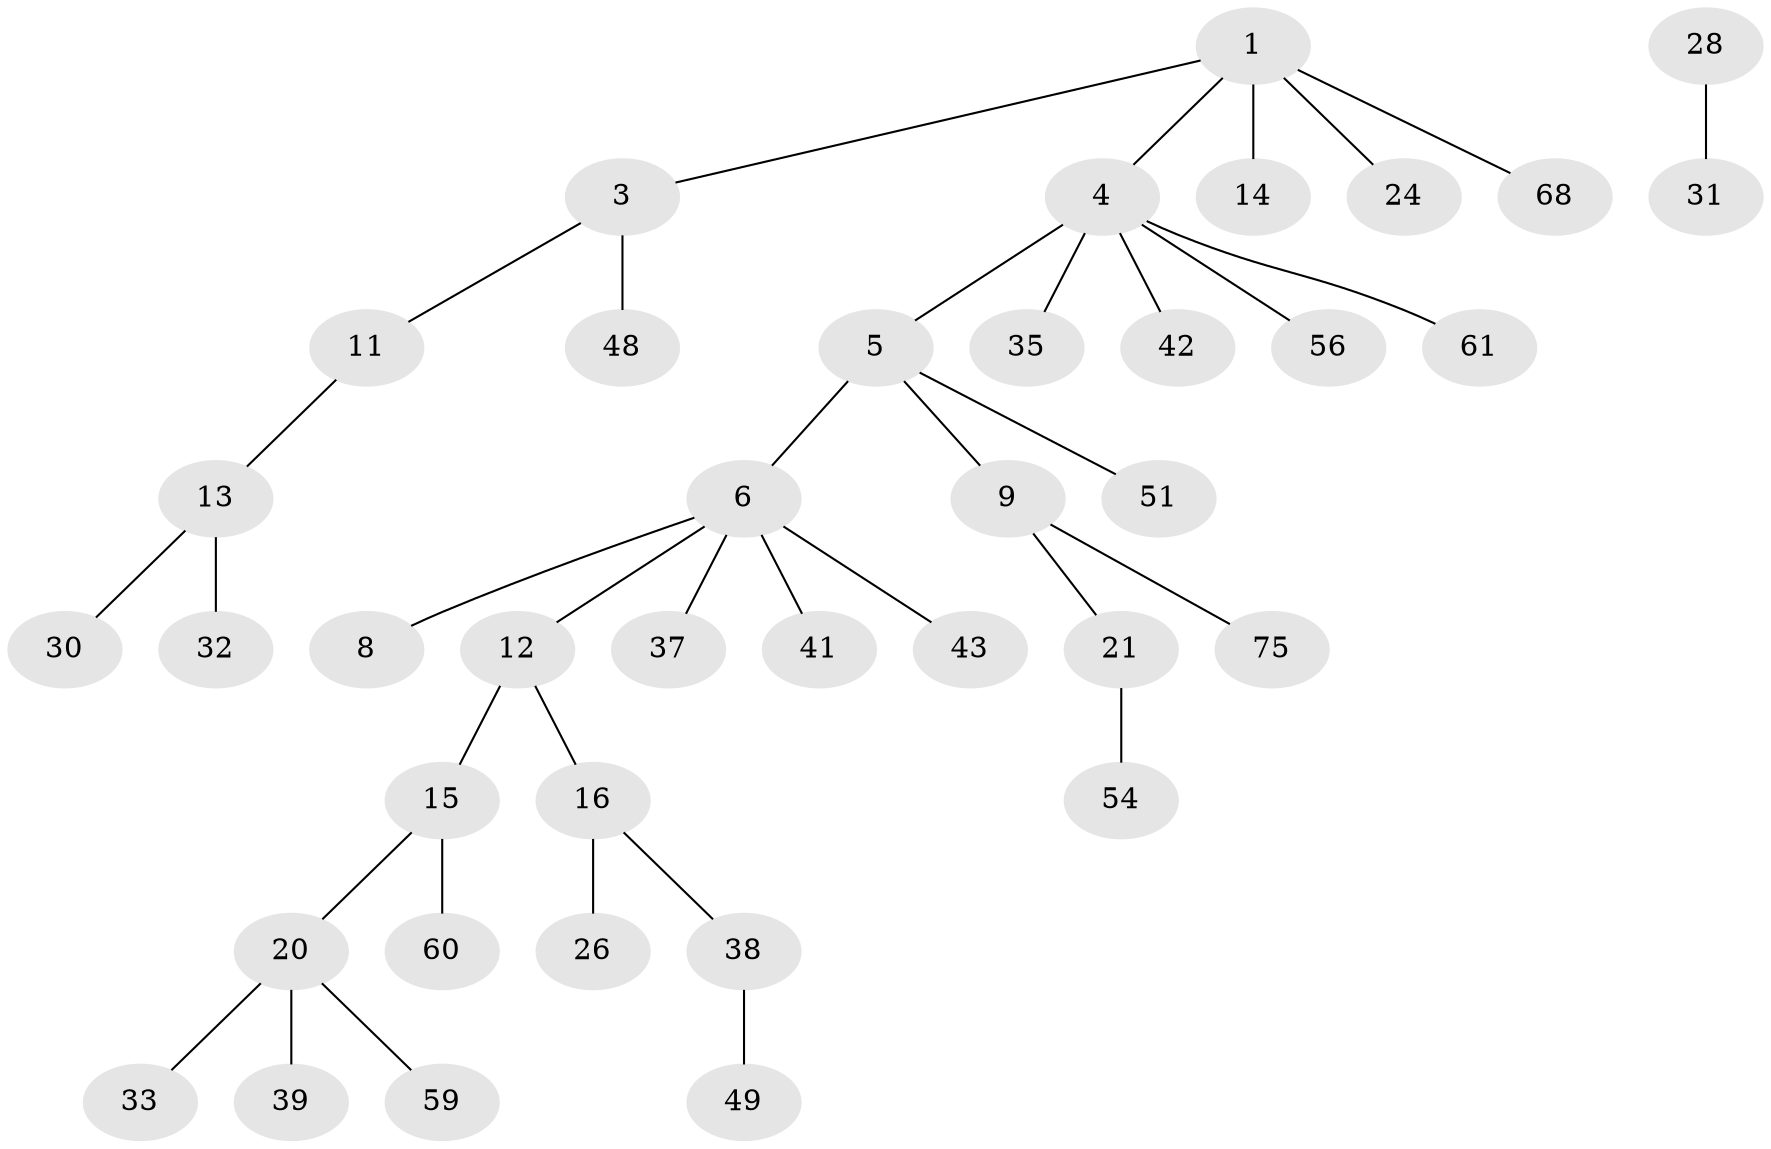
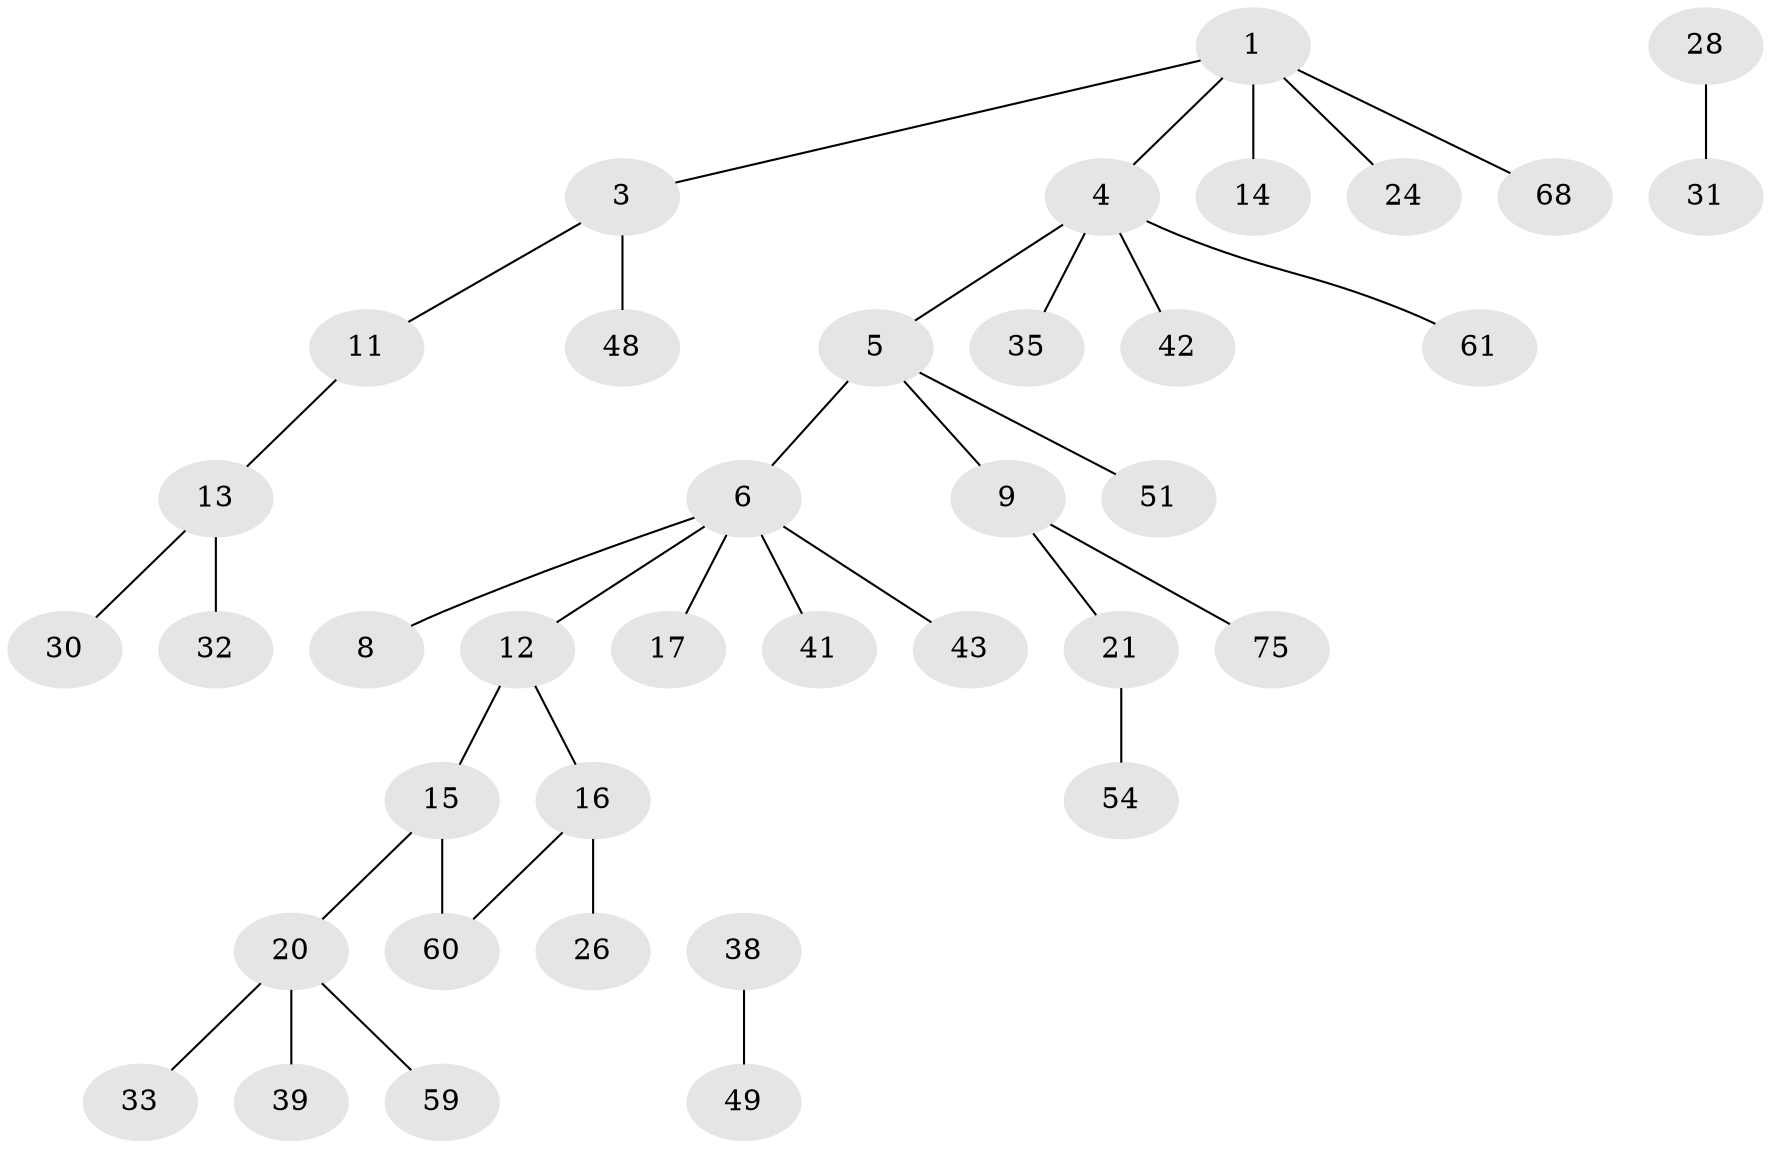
node "56": removed
node "37": label "37" -> "17"
edge "16" -- "38": now "16" -- "60"
